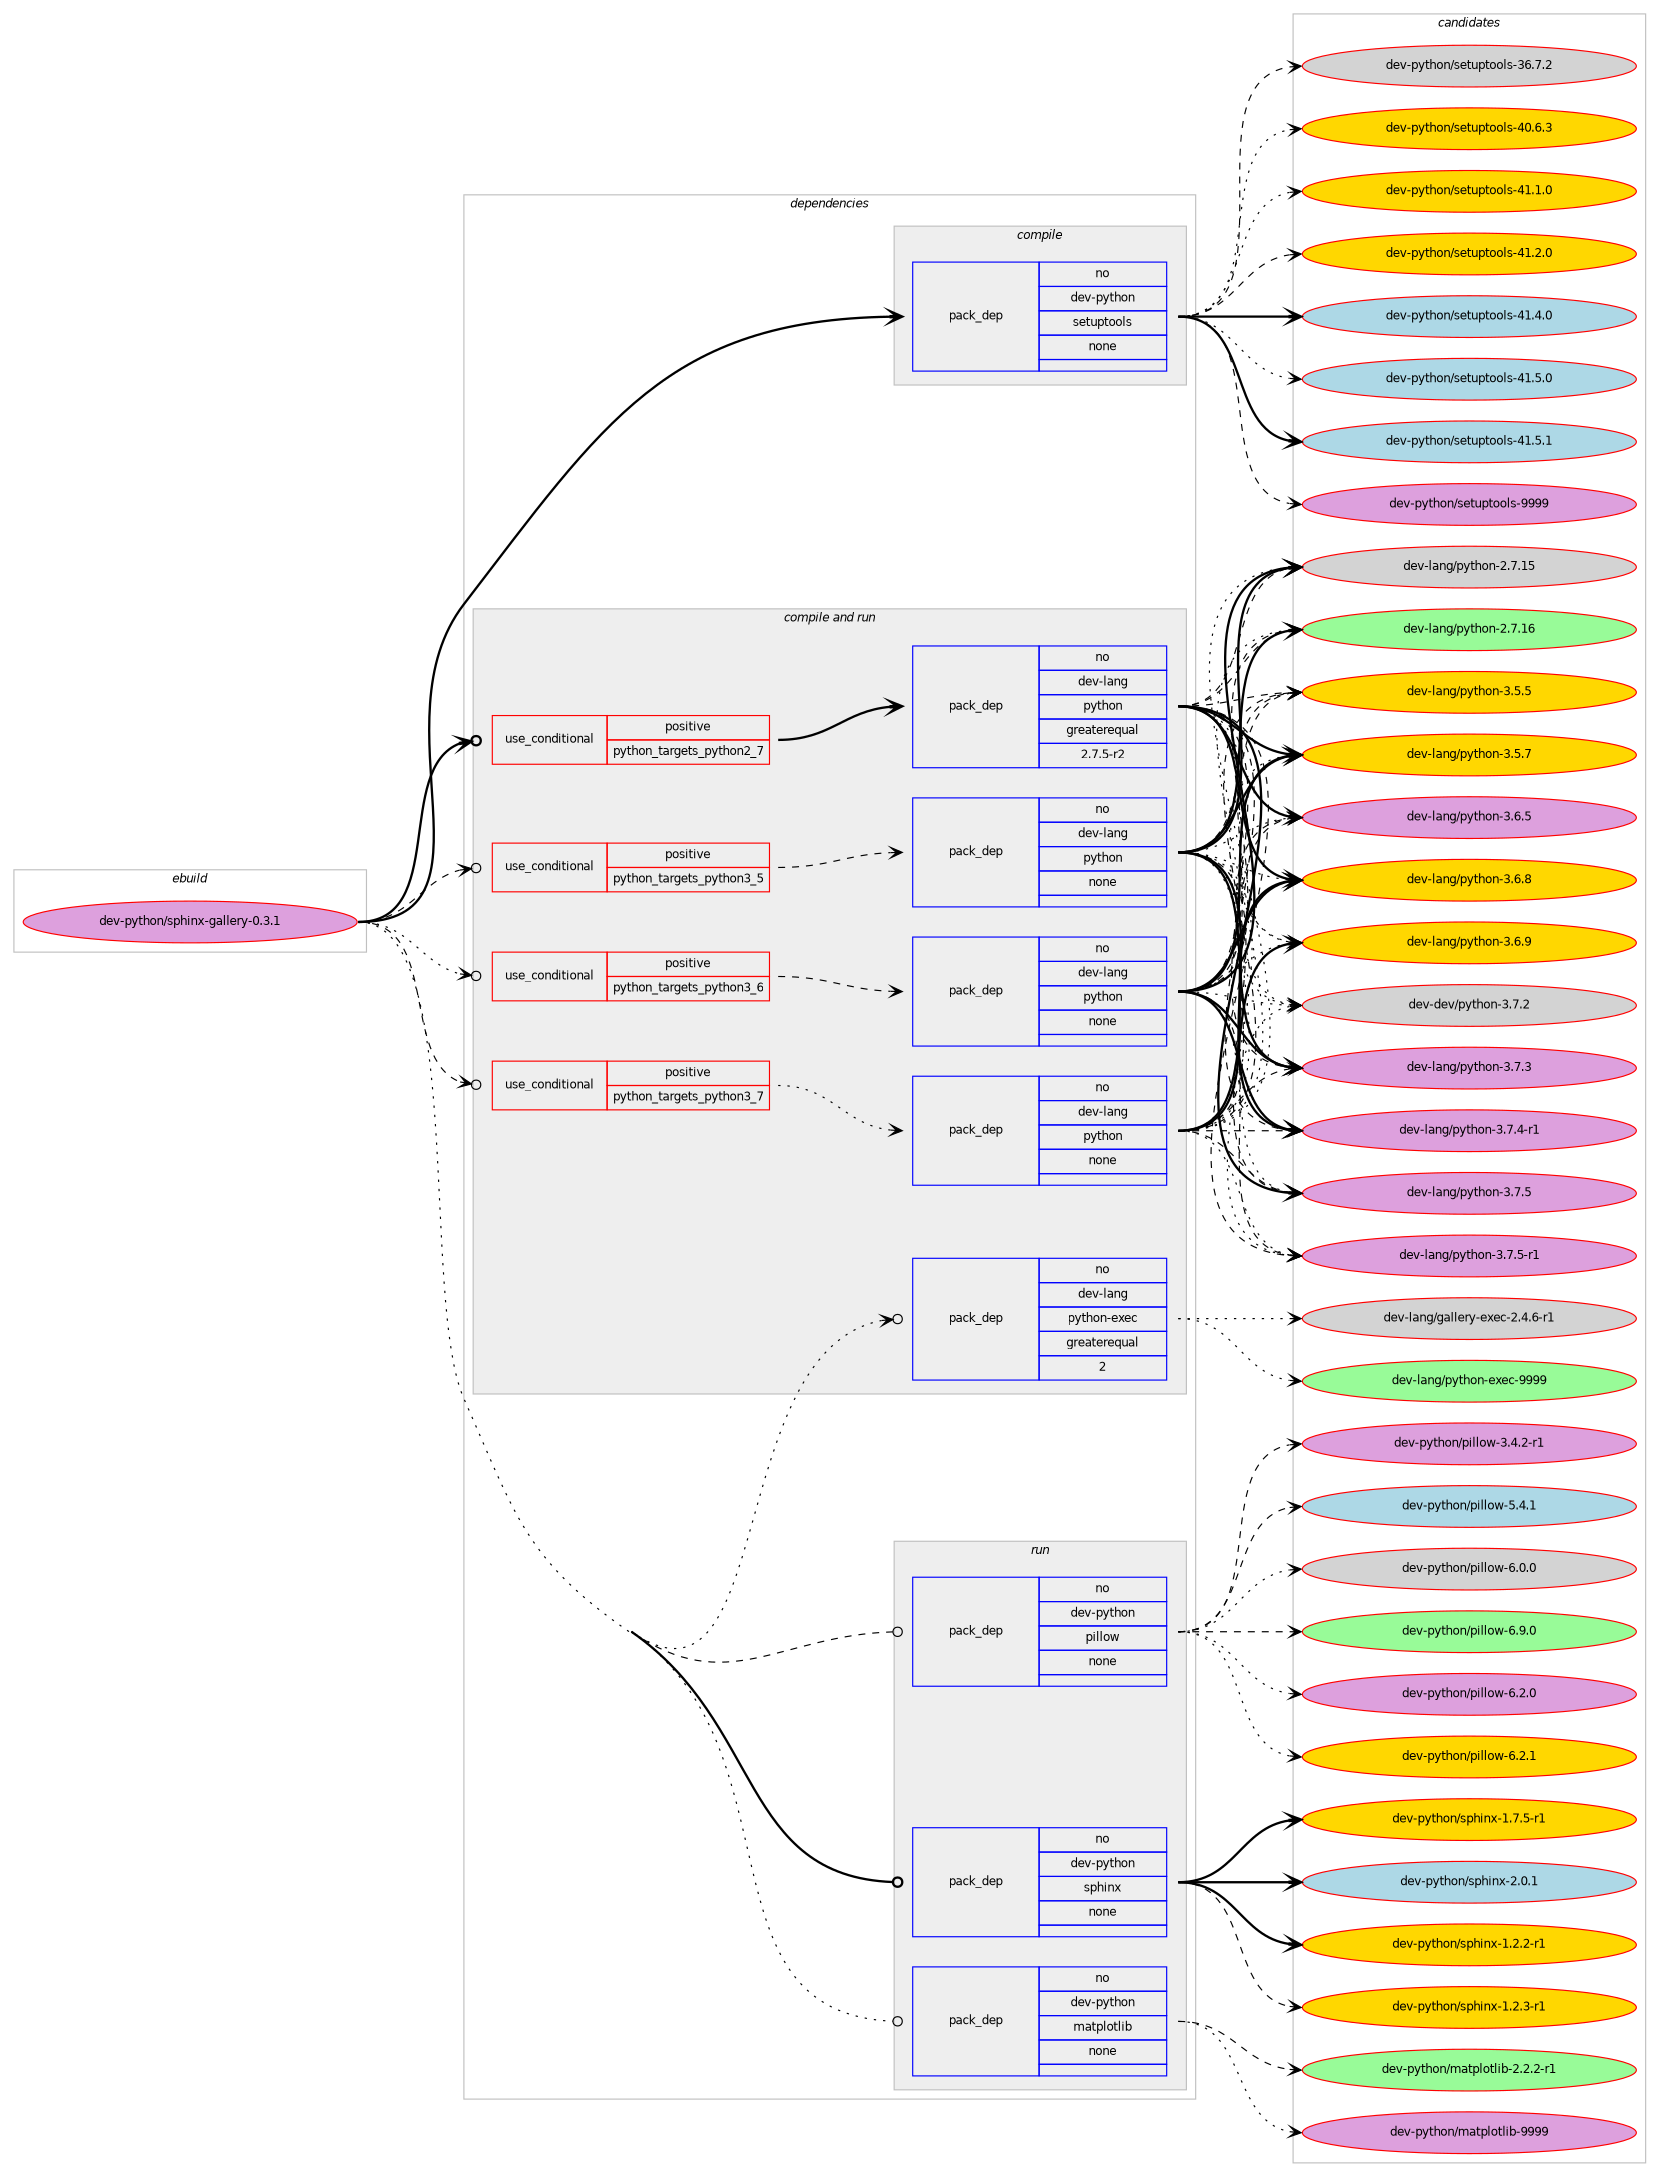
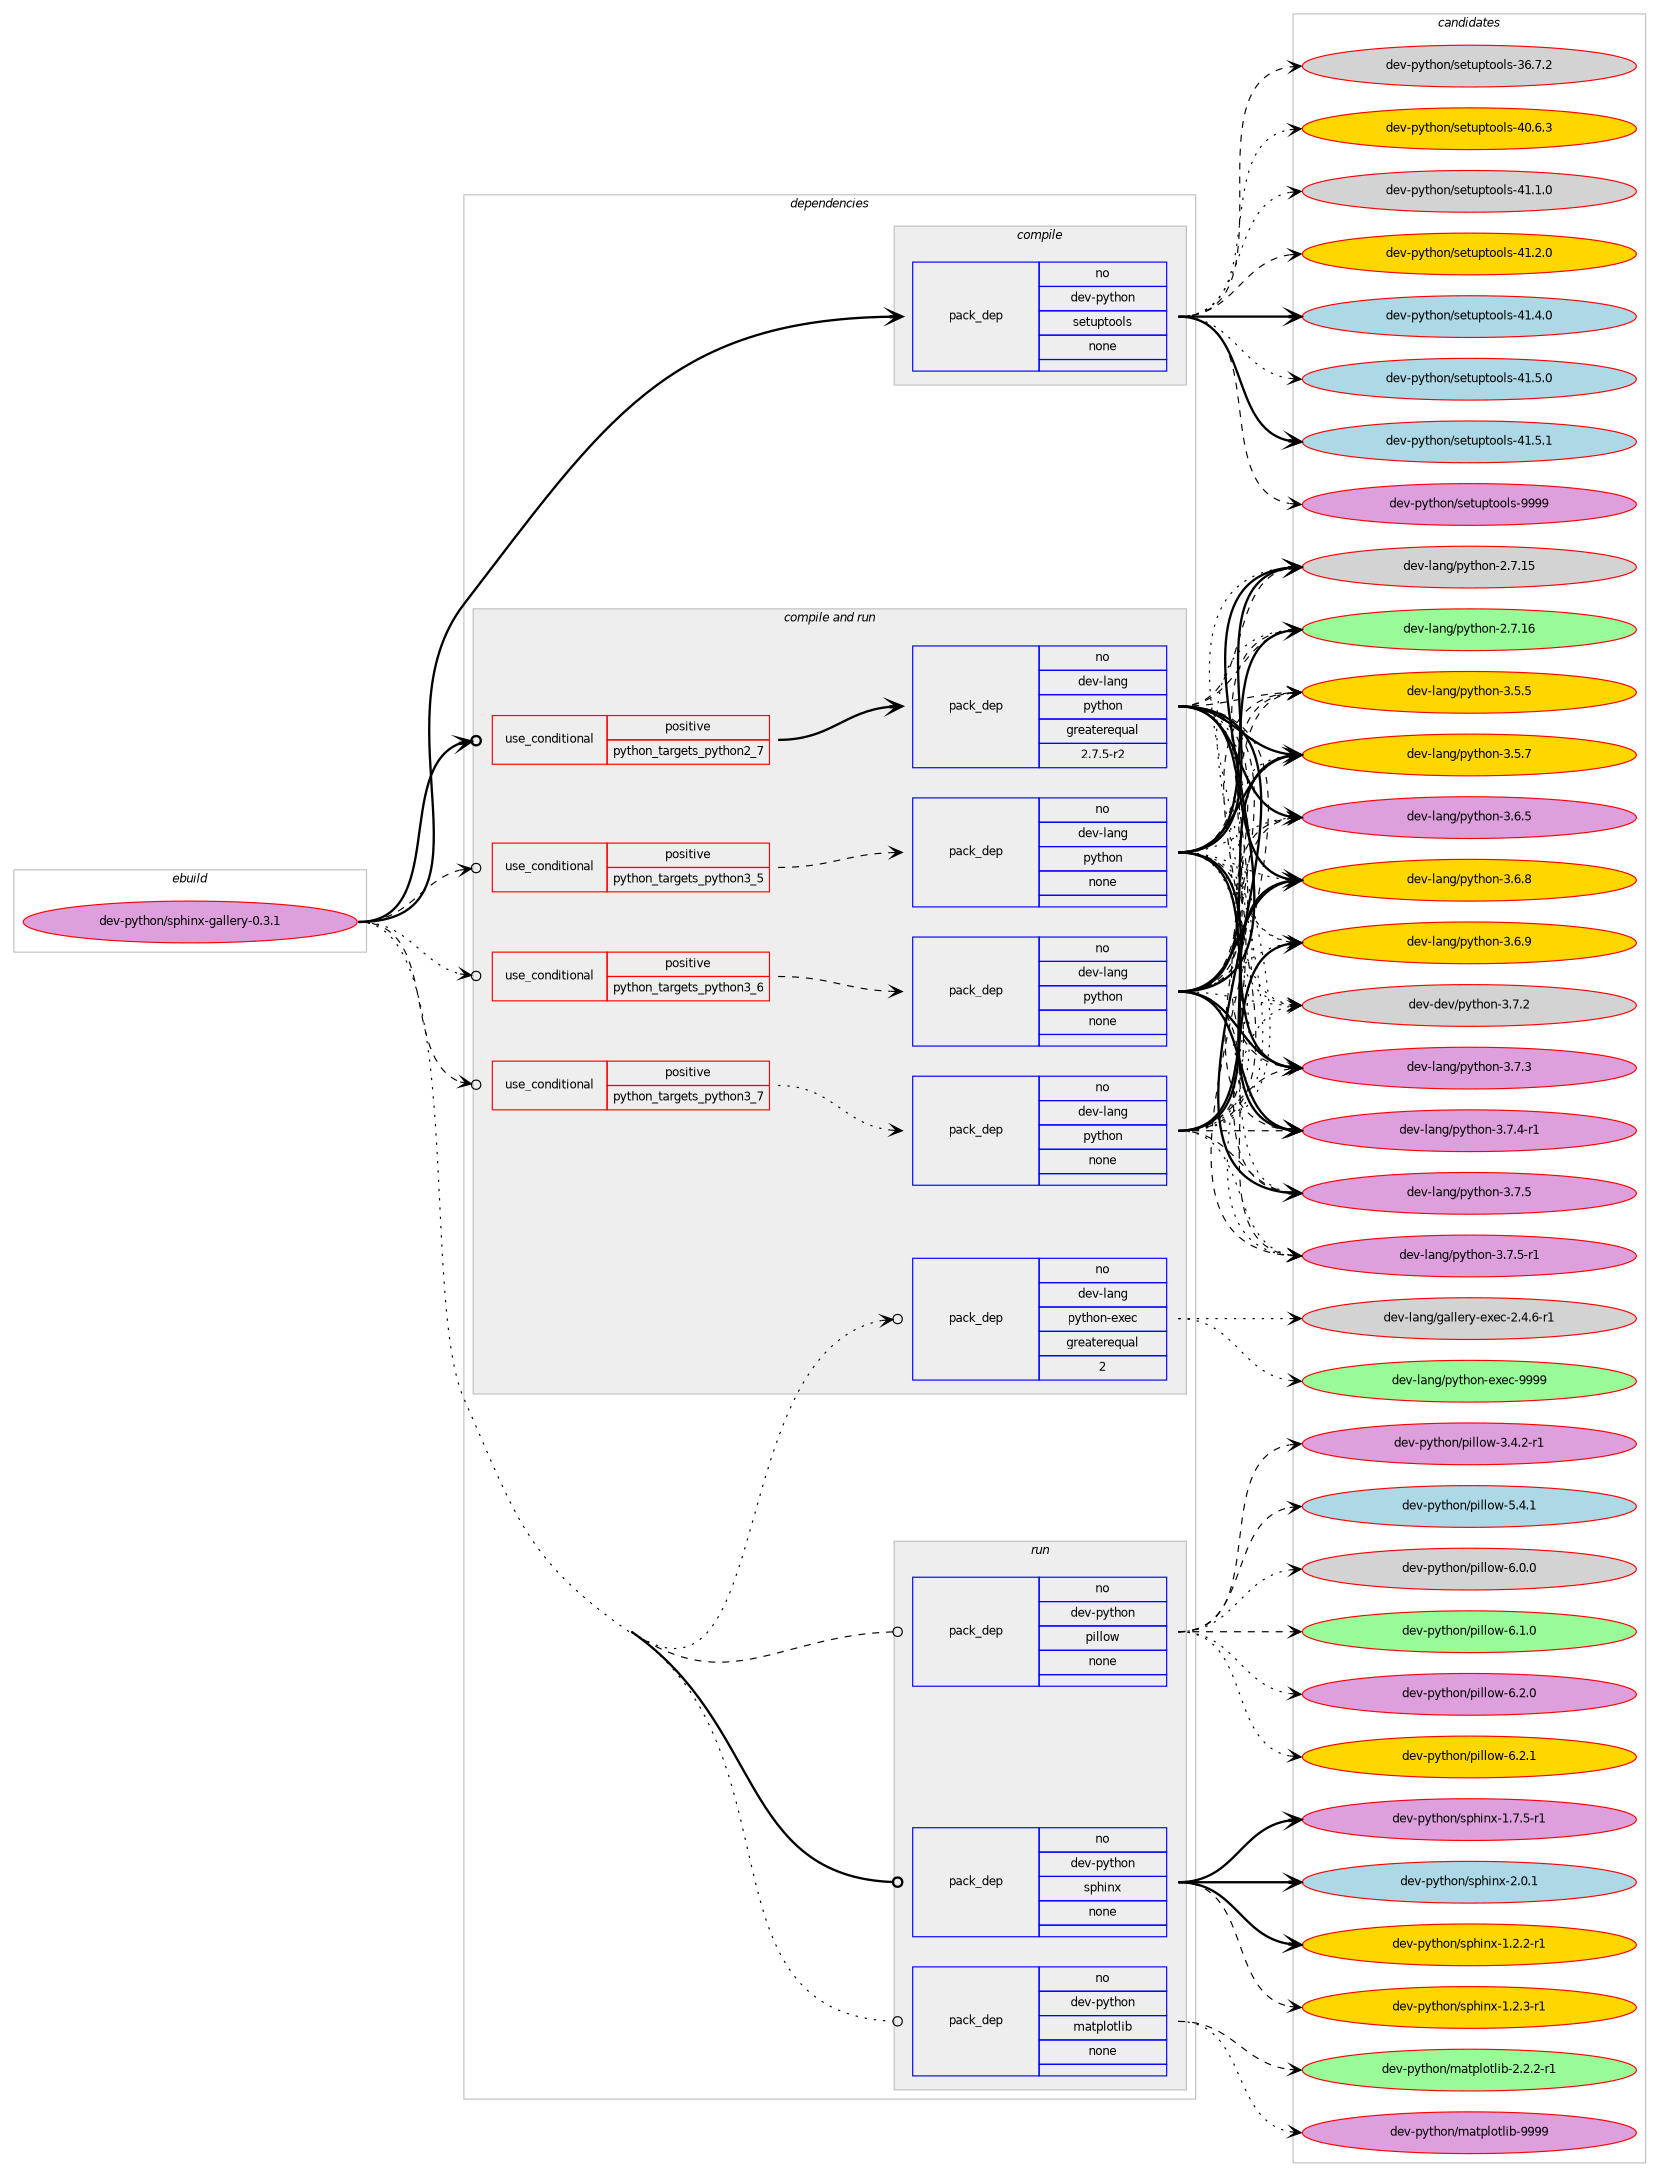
node "dev-python/setuptools-41.1.0": fillcolor gold -> lightgrey
node "dev-python/pillow-6.9.0": label "dev-python/pillow-6.9.0" -> "dev-python/pillow-6.1.0"
node "dev-python/sphinx-1.7.5-r1": fillcolor gold -> plum
